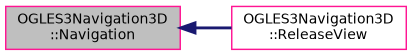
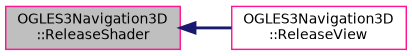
node "OGLES3Navigation3D ::Navigation": label "OGLES3Navigation3D ::Navigation" -> "OGLES3Navigation3D ::ReleaseShader"
